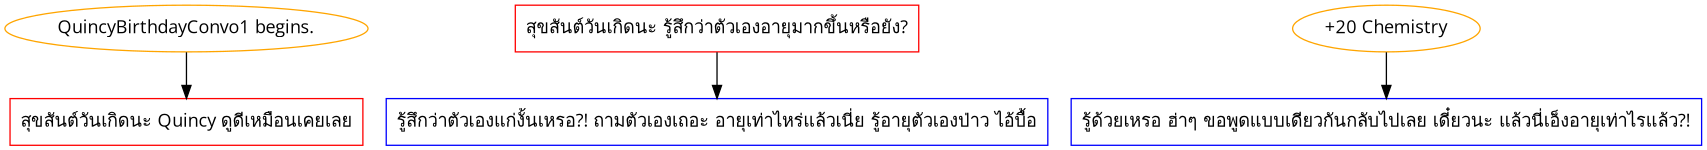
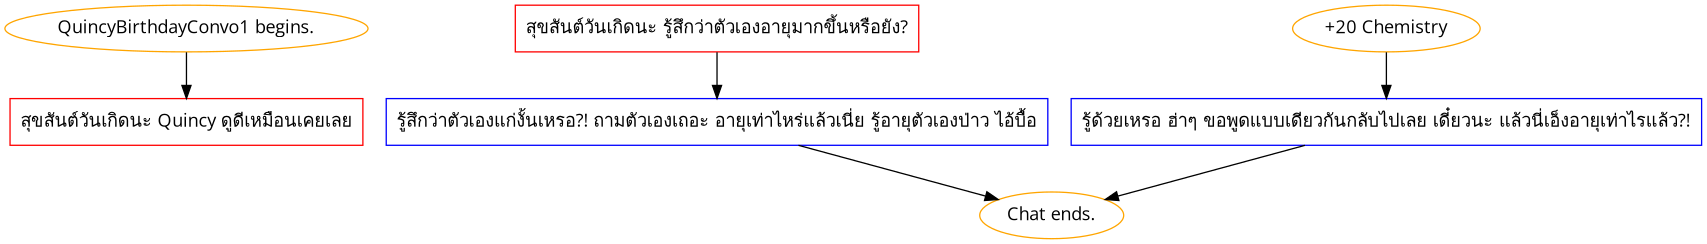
node "Chat ends.": added
